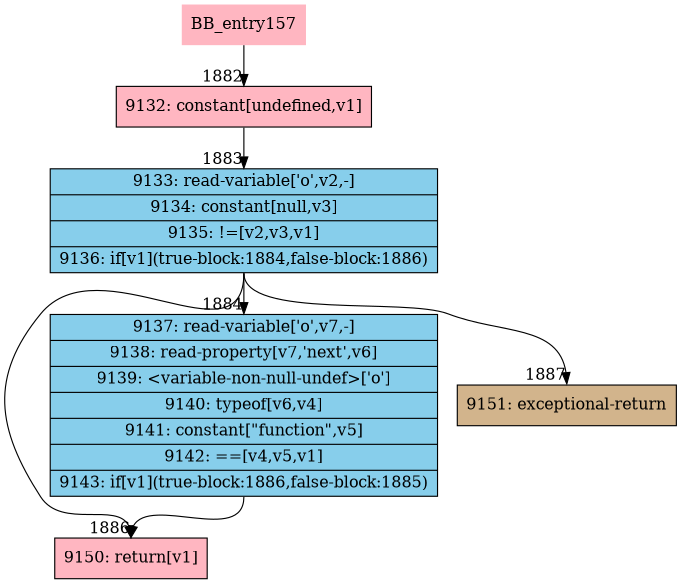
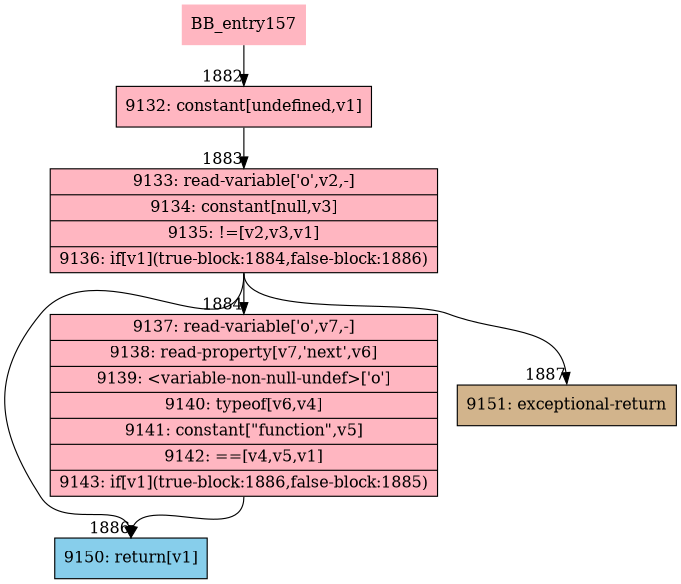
node "9133: read-variable['o',v2,-]": fillcolor skyblue -> lightpink
node "9137: read-variable['o',v7,-]": fillcolor skyblue -> lightpink
node "9150: return[v1]": fillcolor lightpink -> skyblue
